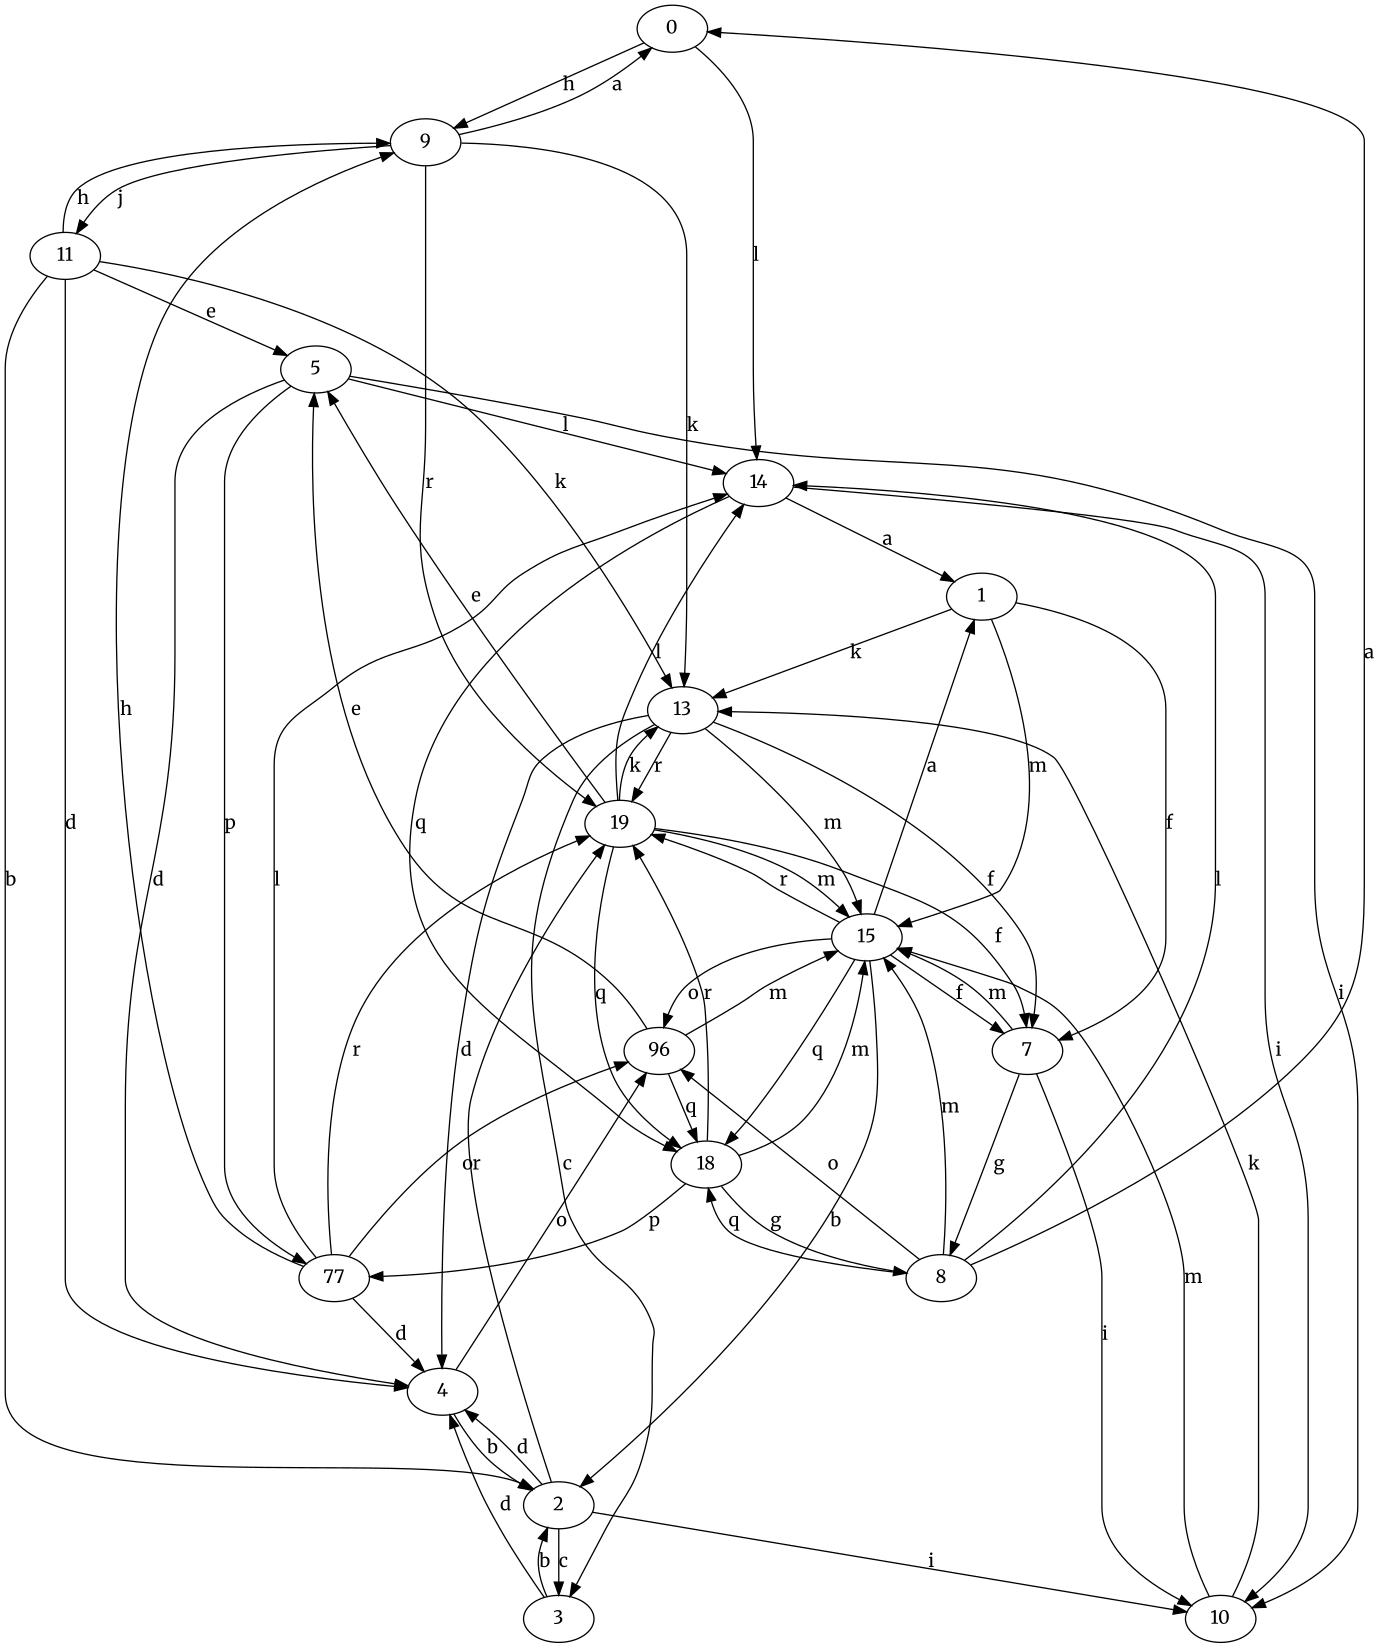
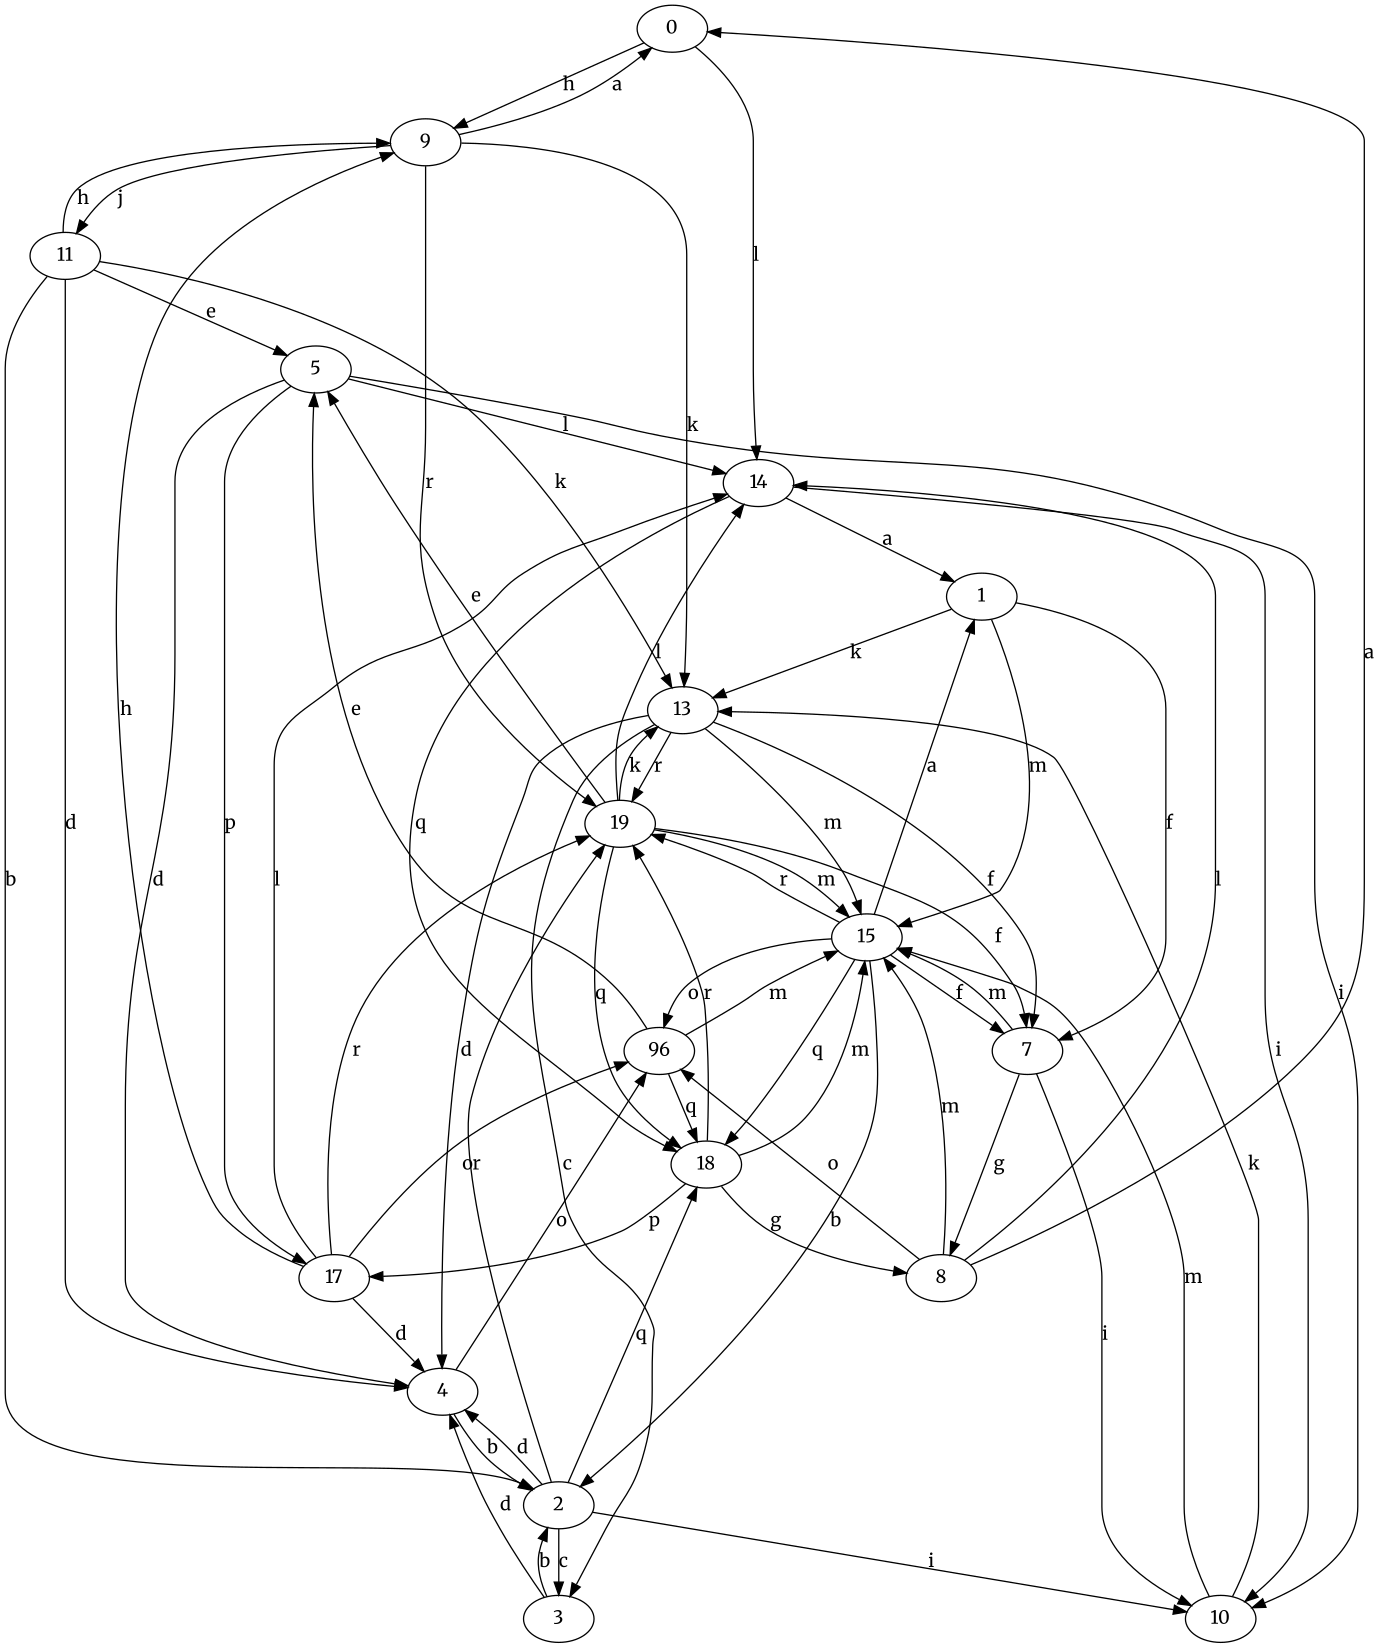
edge "8" -> "18": now "2" -> "18"
node "77": label "77" -> "17"
